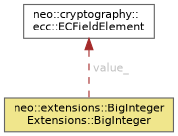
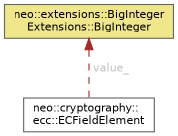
edge "neo::extensions::BigInteger Extensions::BigInteger" -> "neo::cryptography:: ecc::ECFieldElement": reversed
